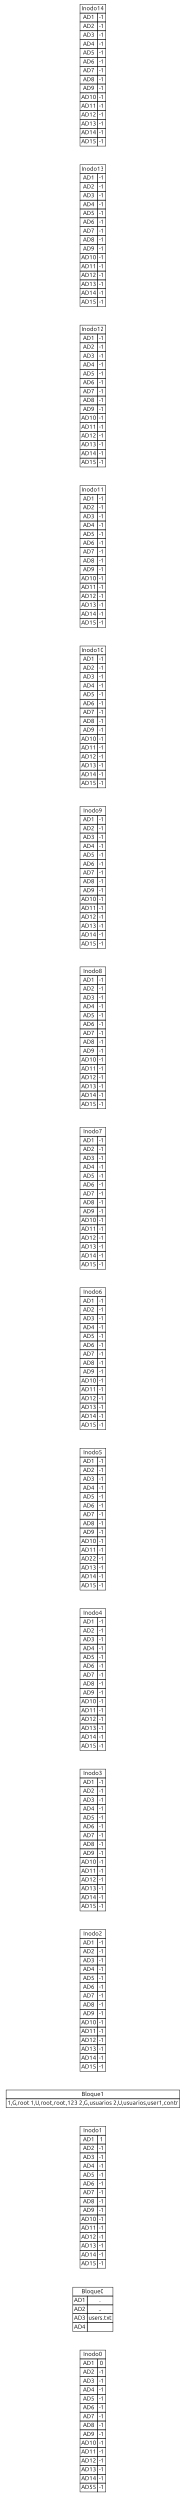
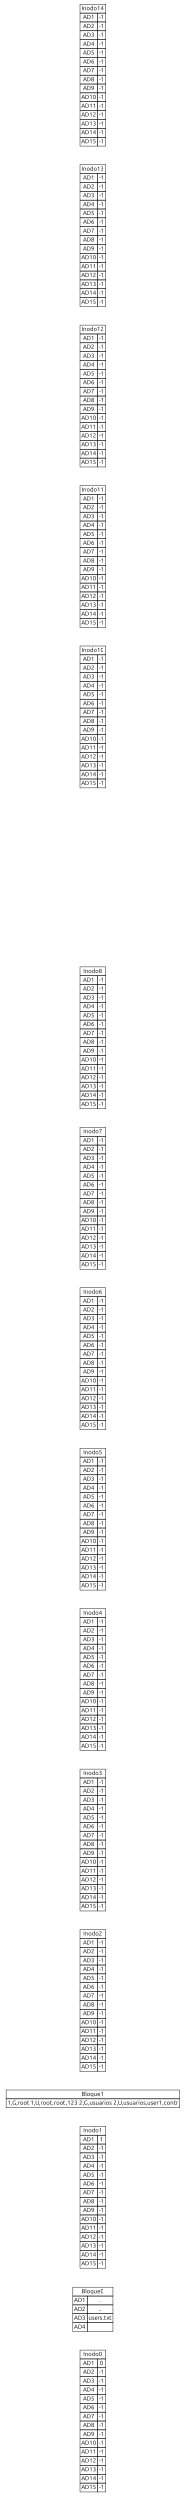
node "Inodo9": removed
node "Inodo5": text "AD22" -> "AD12"
node "Inodo0": text "AD55" -> "AD15"
